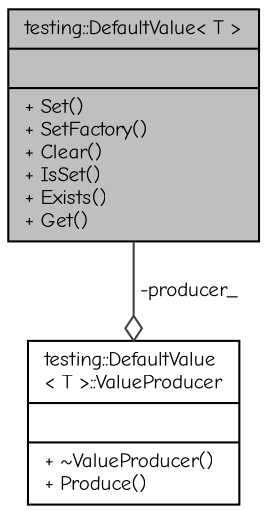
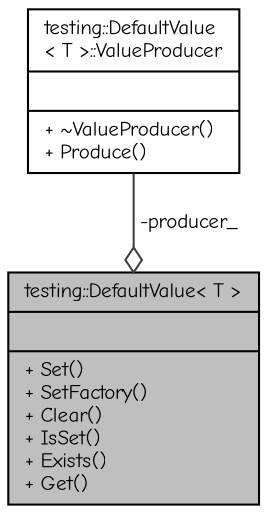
edge "testing::DefaultValue< T >" -> "testing::DefaultValue": reversed
